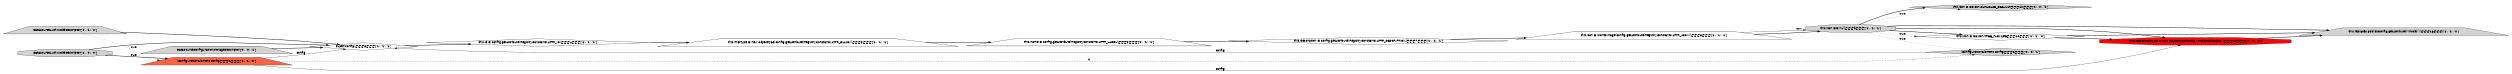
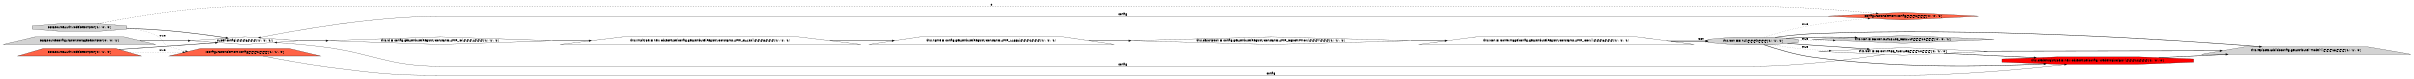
node "DataSourceAuthModelDescriptor['0', '1', '0']": fillcolor lightgray -> tomato
node "IConfigurationElement config@@@2@@@['0', '0', '1']": fillcolor lightgray -> tomato
edge "IConfigurationElement config@@@2@@@['1', '1', '0']" -> "super(config)@@@3@@@['1', '1', '1']": now "this.icon = DBIcon.TREE_PACKAGE@@@10@@@['1', '1', '0']" -> "super(config)@@@3@@@['1', '1', '1']"
edge "DataSourceAuthModelDescriptor['1', '0', '0']" -> "IConfigurationElement config@@@2@@@['1', '1', '0']": style bold -> dotted
edge "IConfigurationElement config@@@2@@@['1', '1', '0']" -> "IConfigurationElement config@@@2@@@['0', '0', '1']": now "DataSourceAuthModelDescriptor['1', '0', '0']" -> "IConfigurationElement config@@@2@@@['0', '0', '1']"
